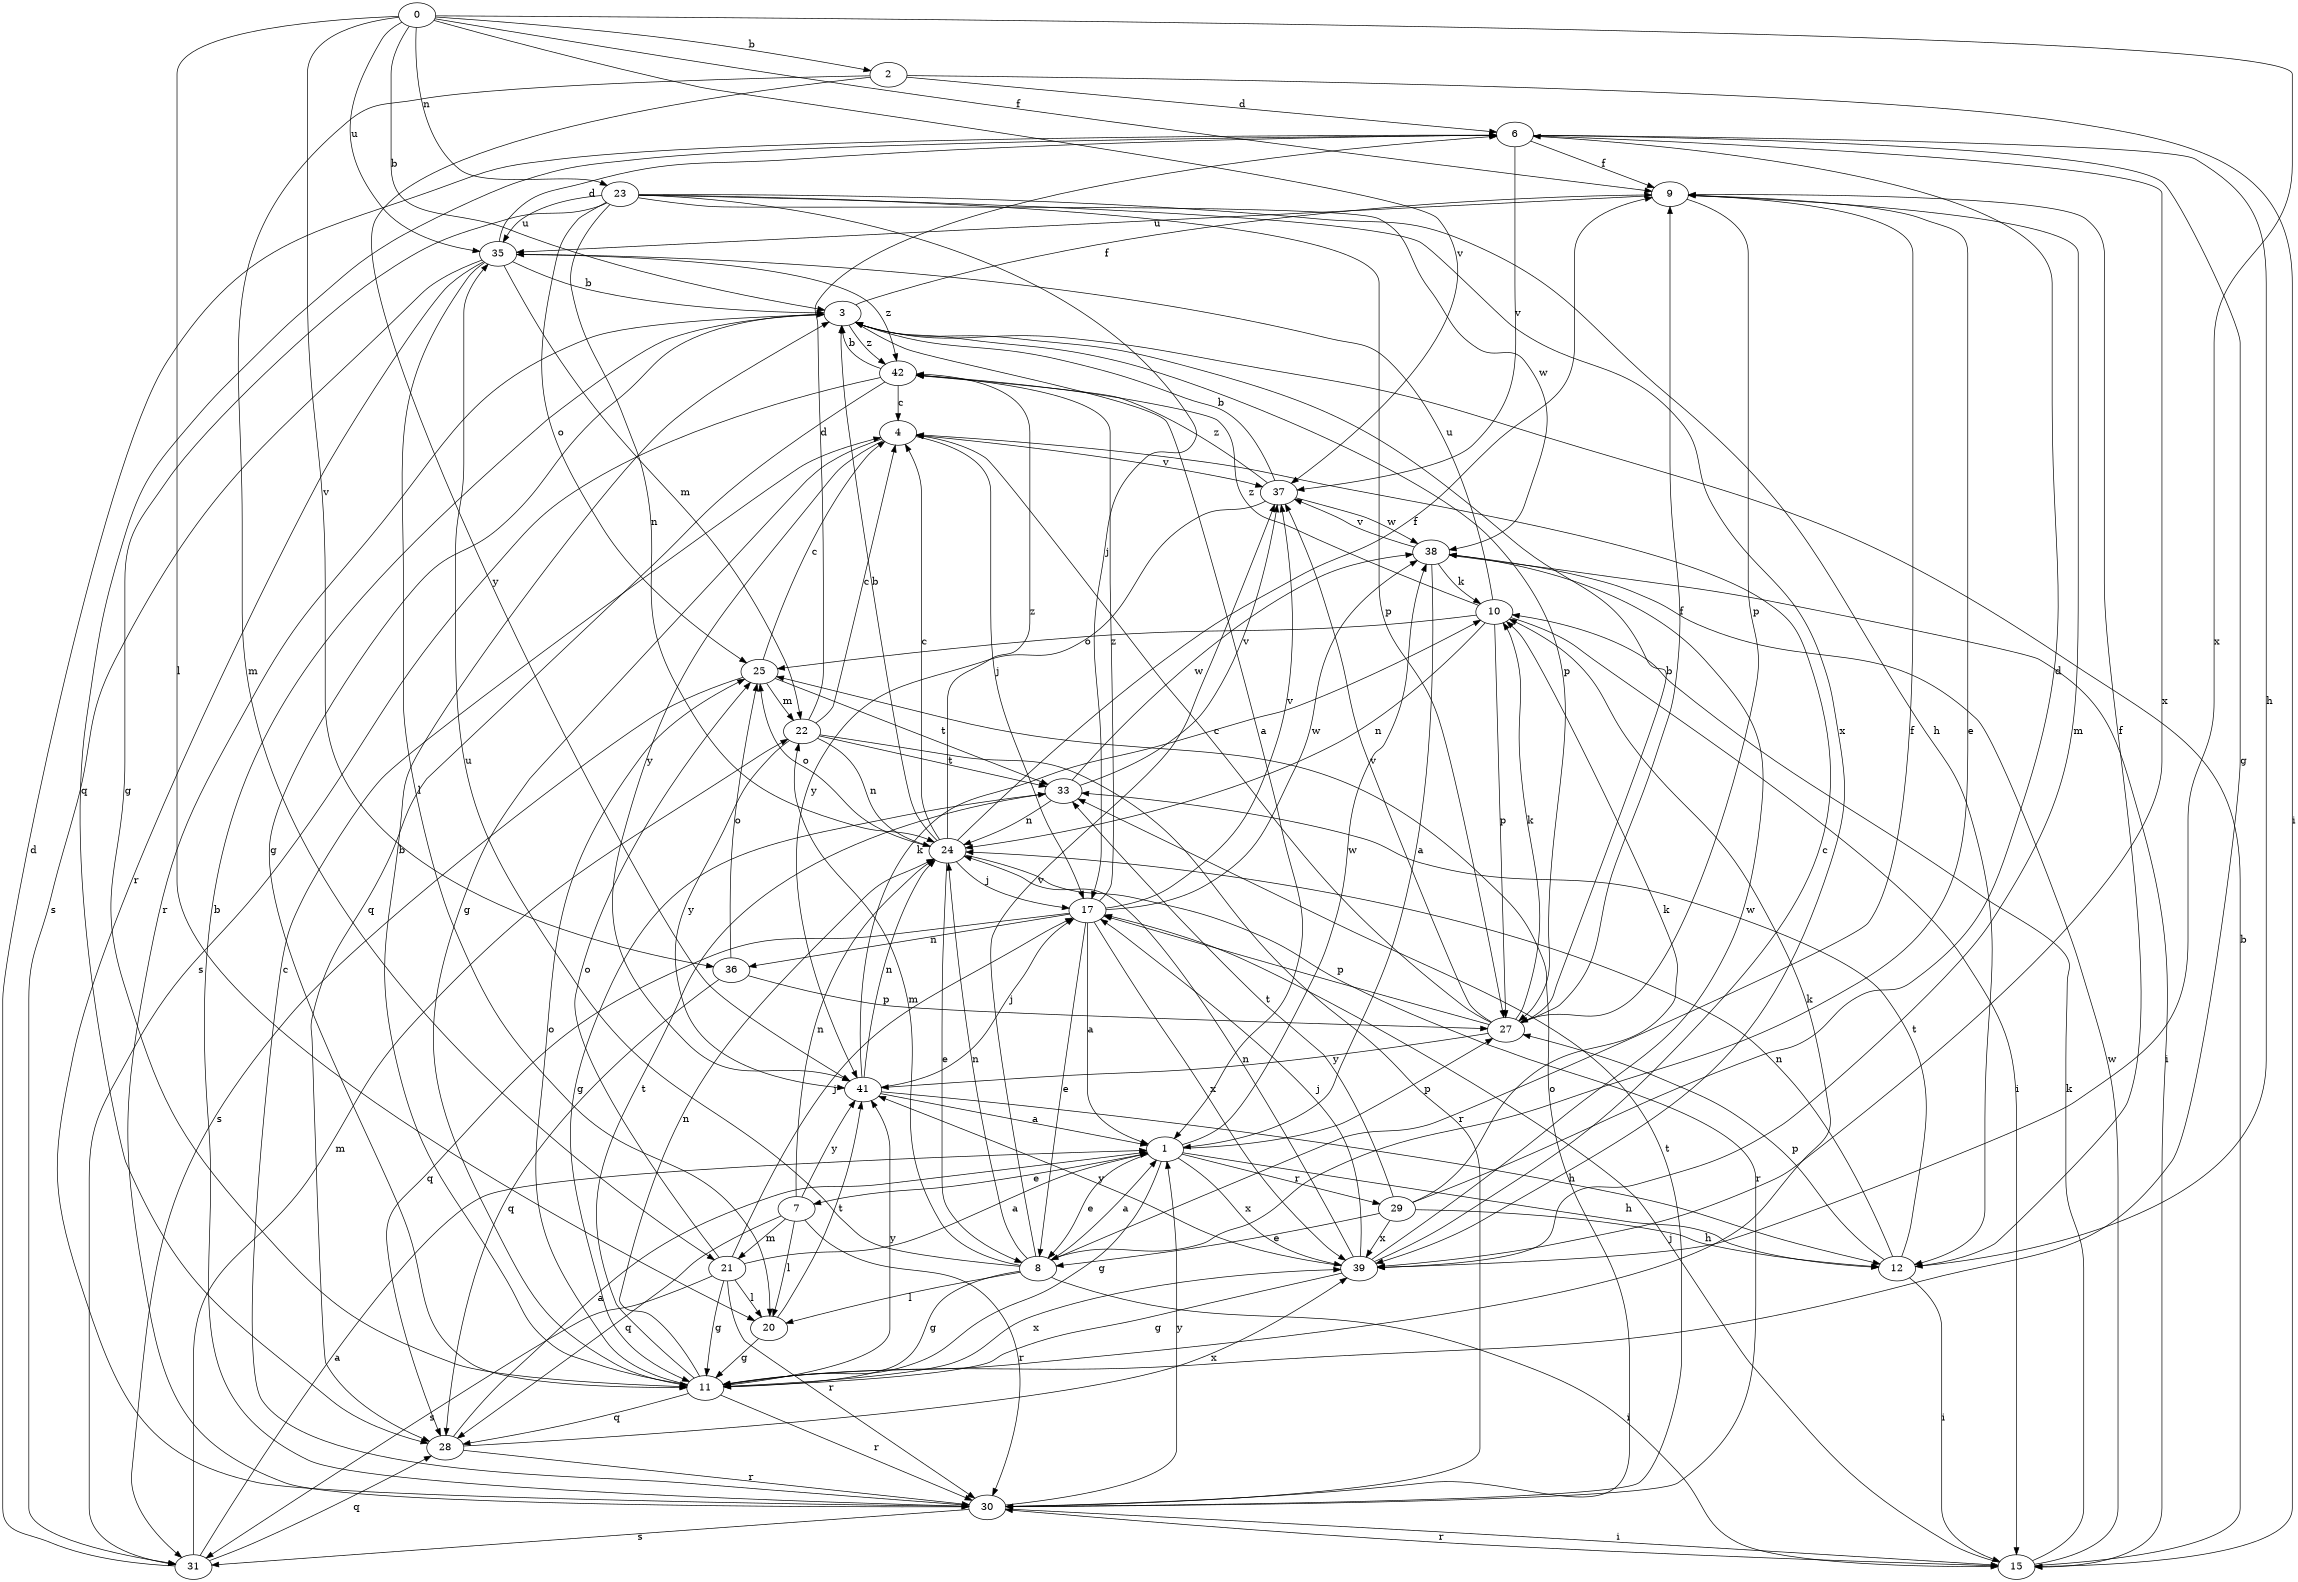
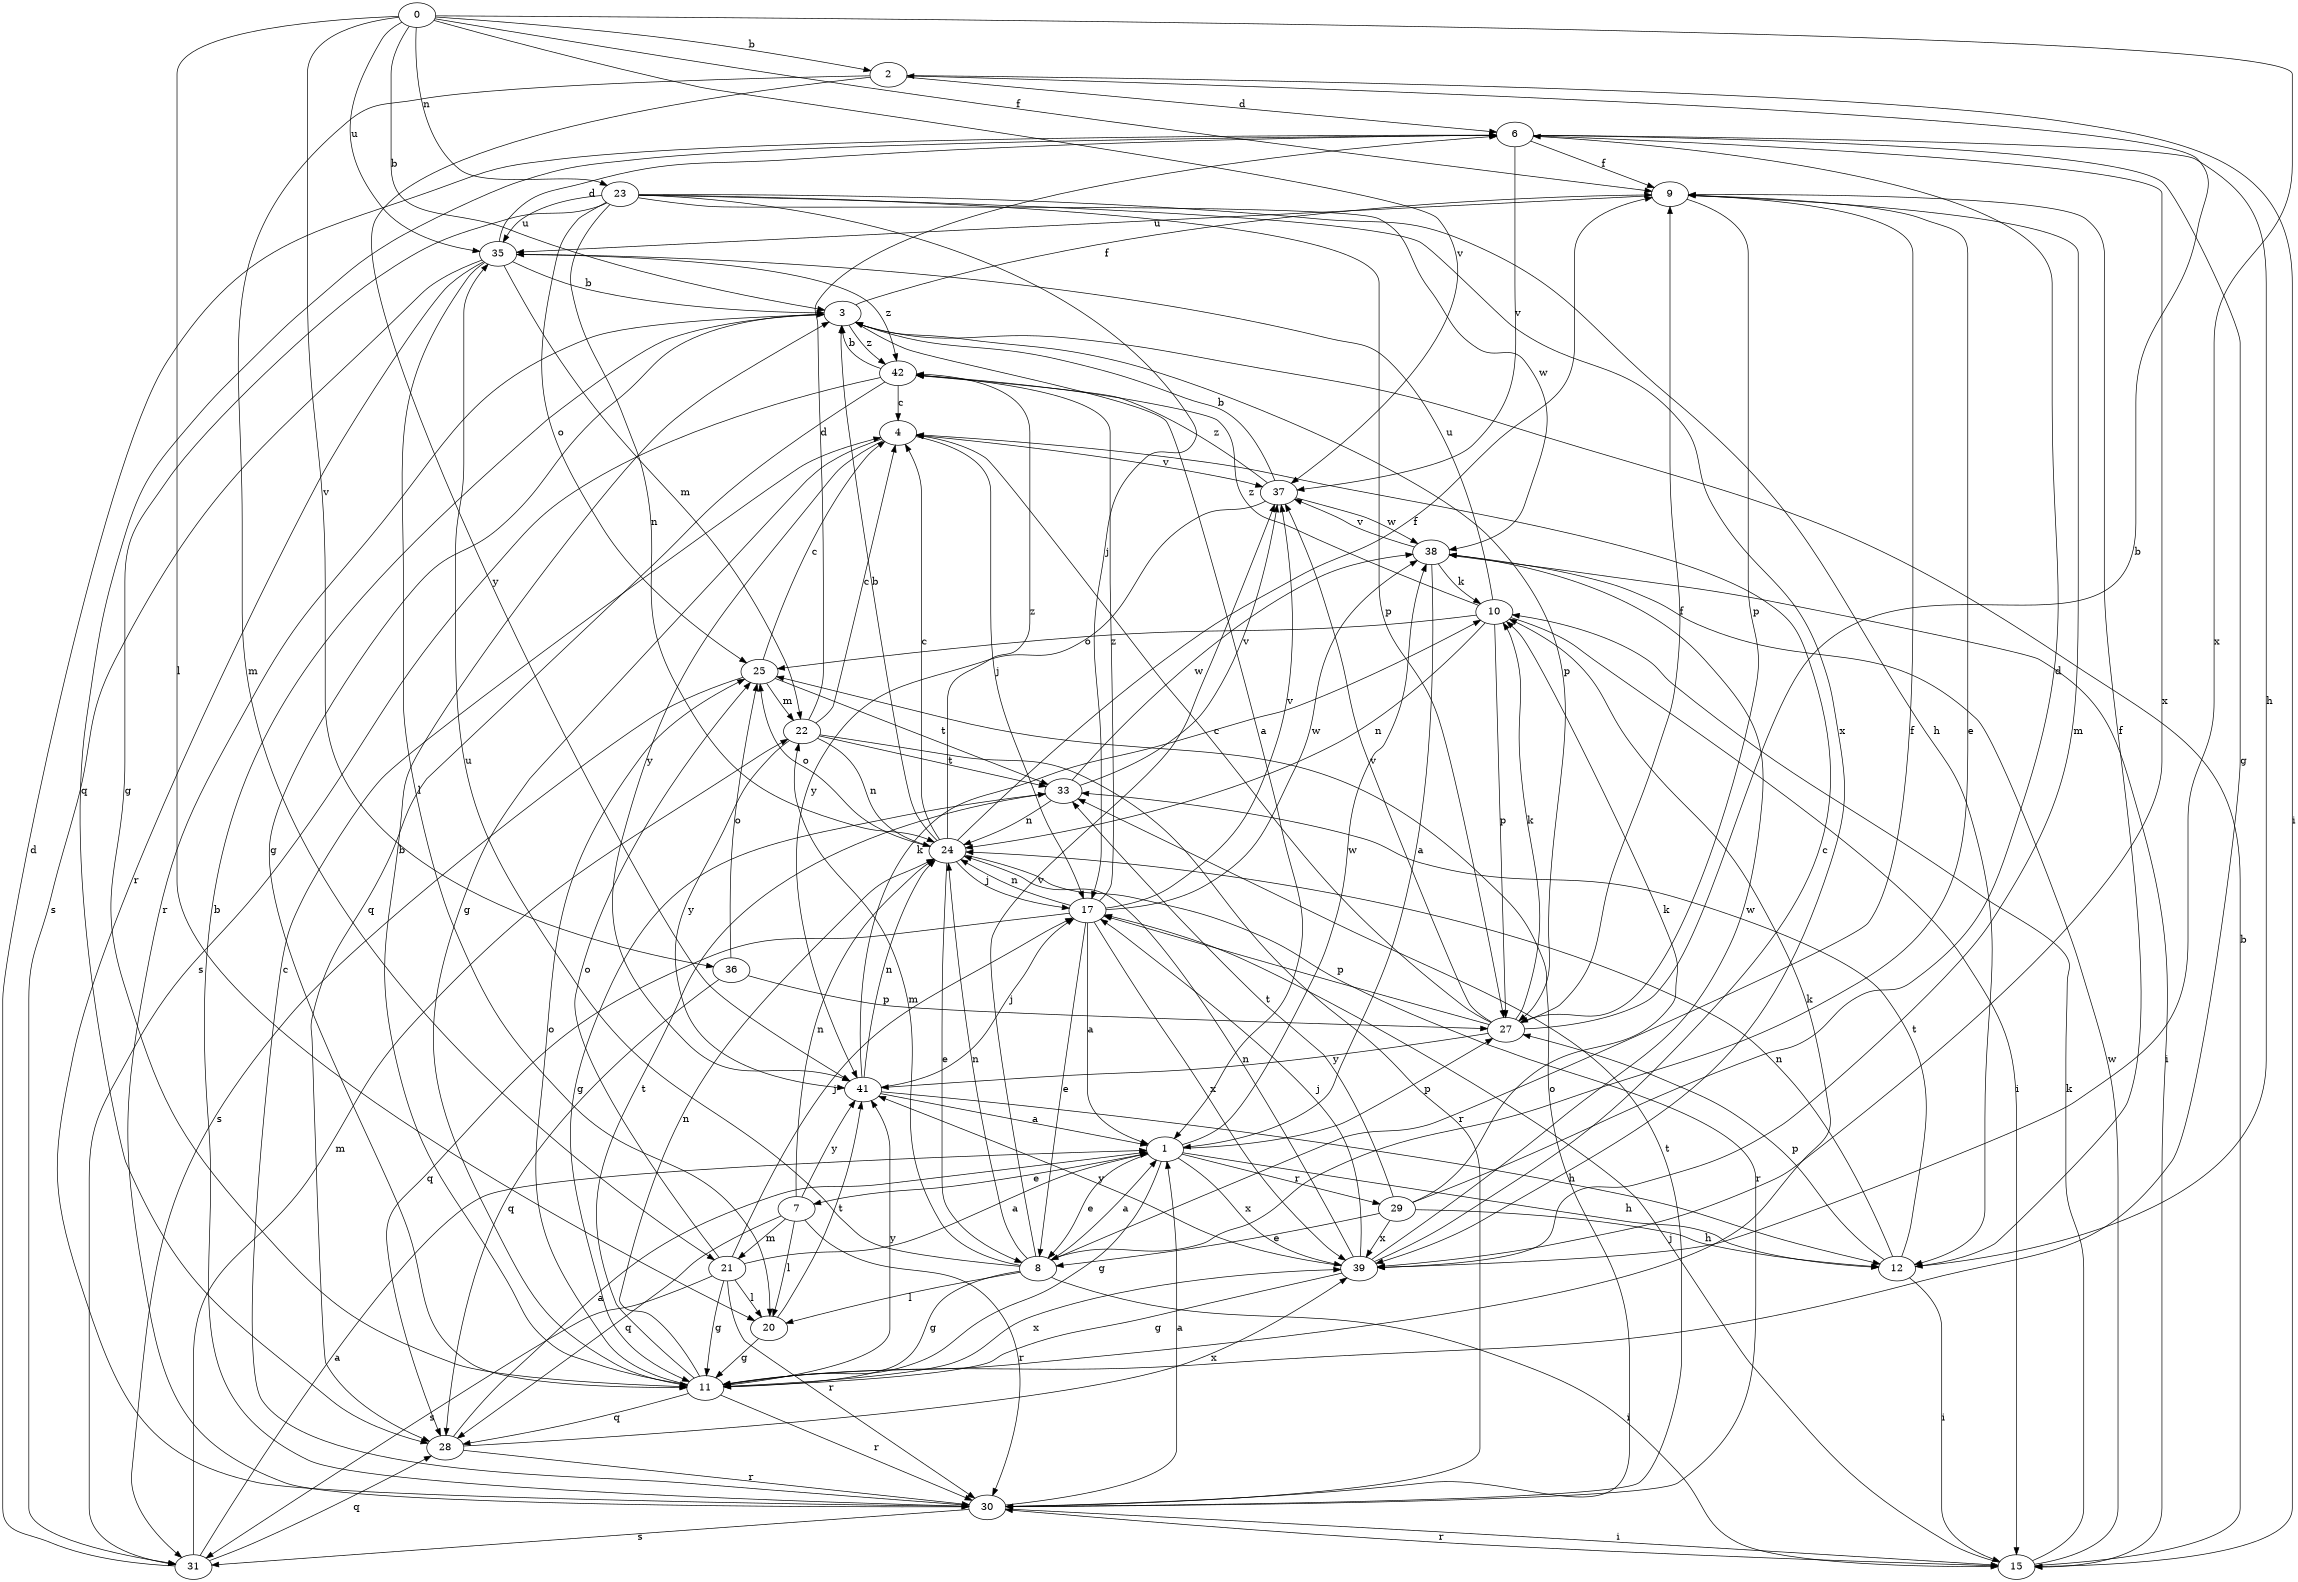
edge "27" -> "3": now "27" -> "2"
edge "17" -> "36": now "17" -> "24"
edge "30" -> "1": label "y" -> "a"
